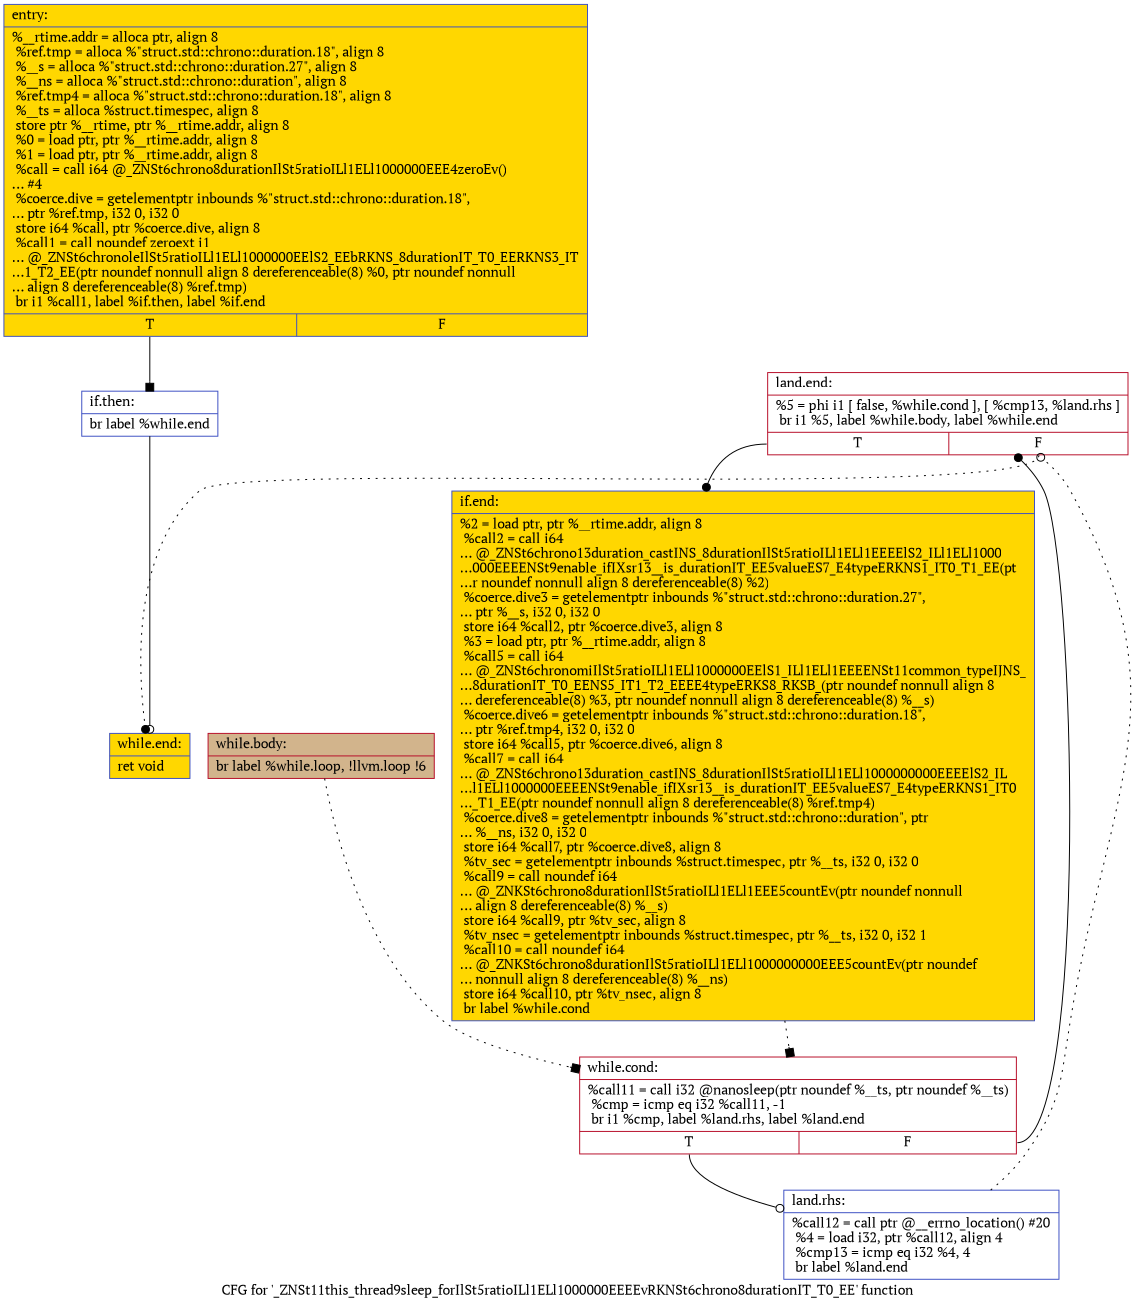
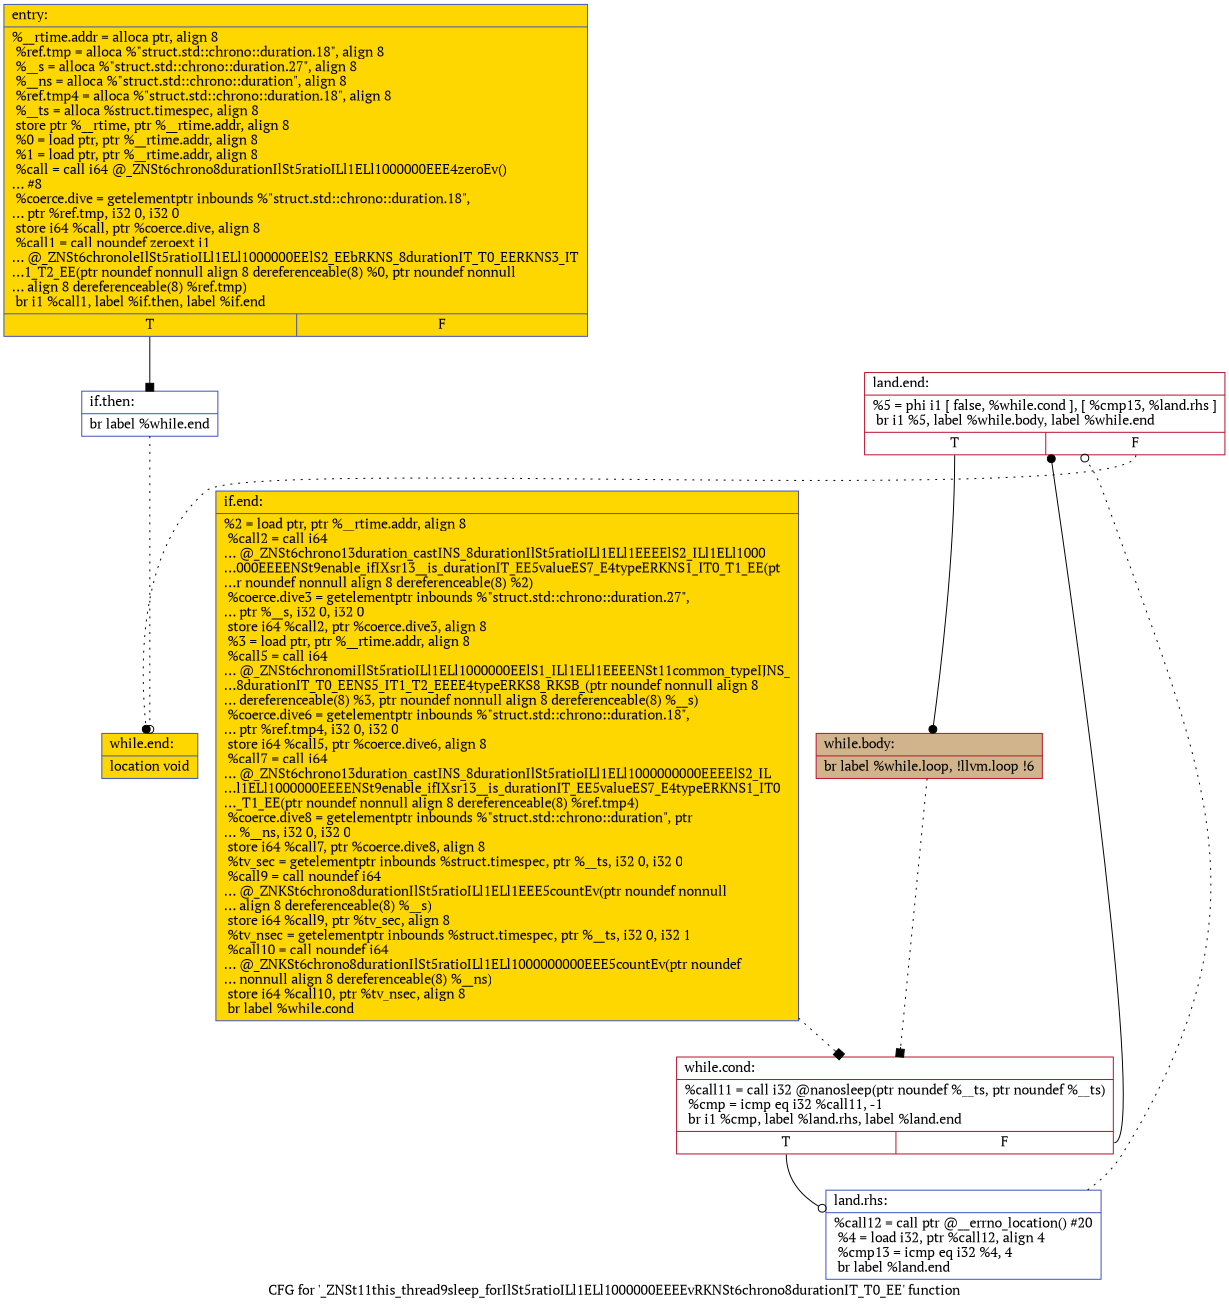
node "entry:": text "... #4" -> "... #8"
edge "land.end:" -> "if.end:": now "land.end:" -> "while.body:"
edge "if.then:" -> "while.end:": style solid -> dotted
node "while.end:": text "ret void" -> "location void"
